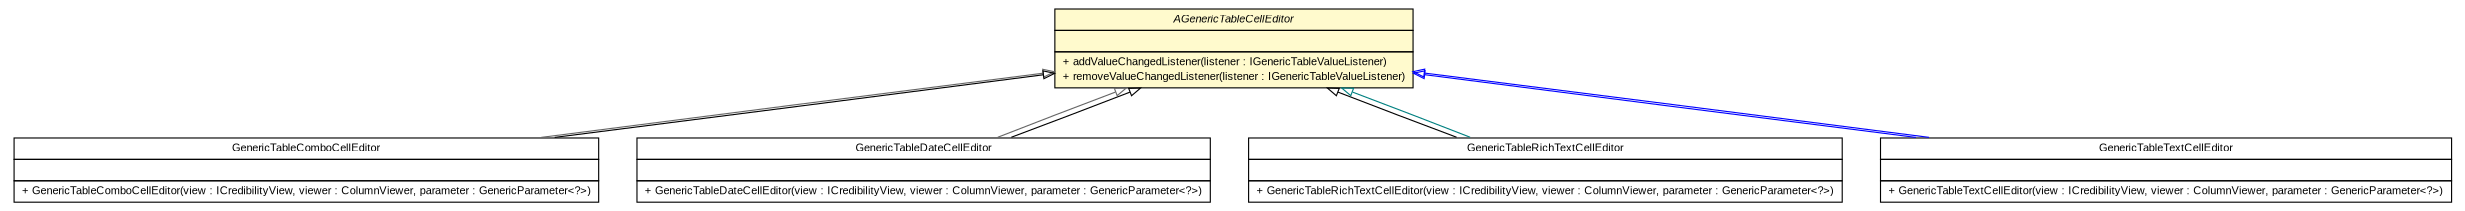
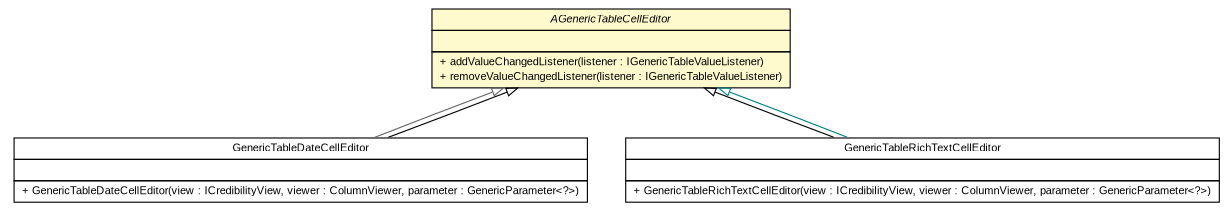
node "GenericTableComboCellEditor": removed
node "GenericTableTextCellEditor": removed
